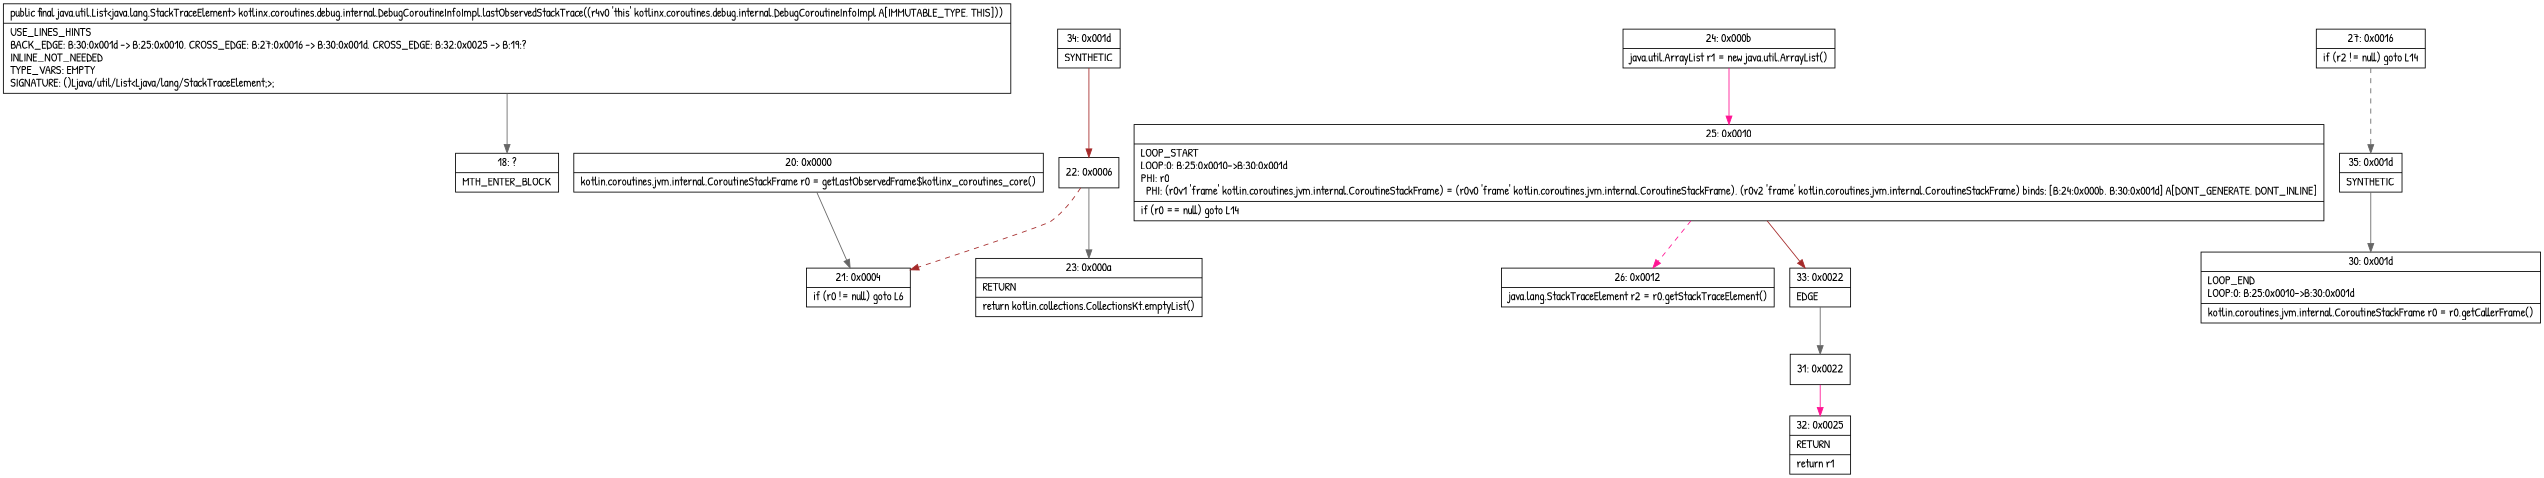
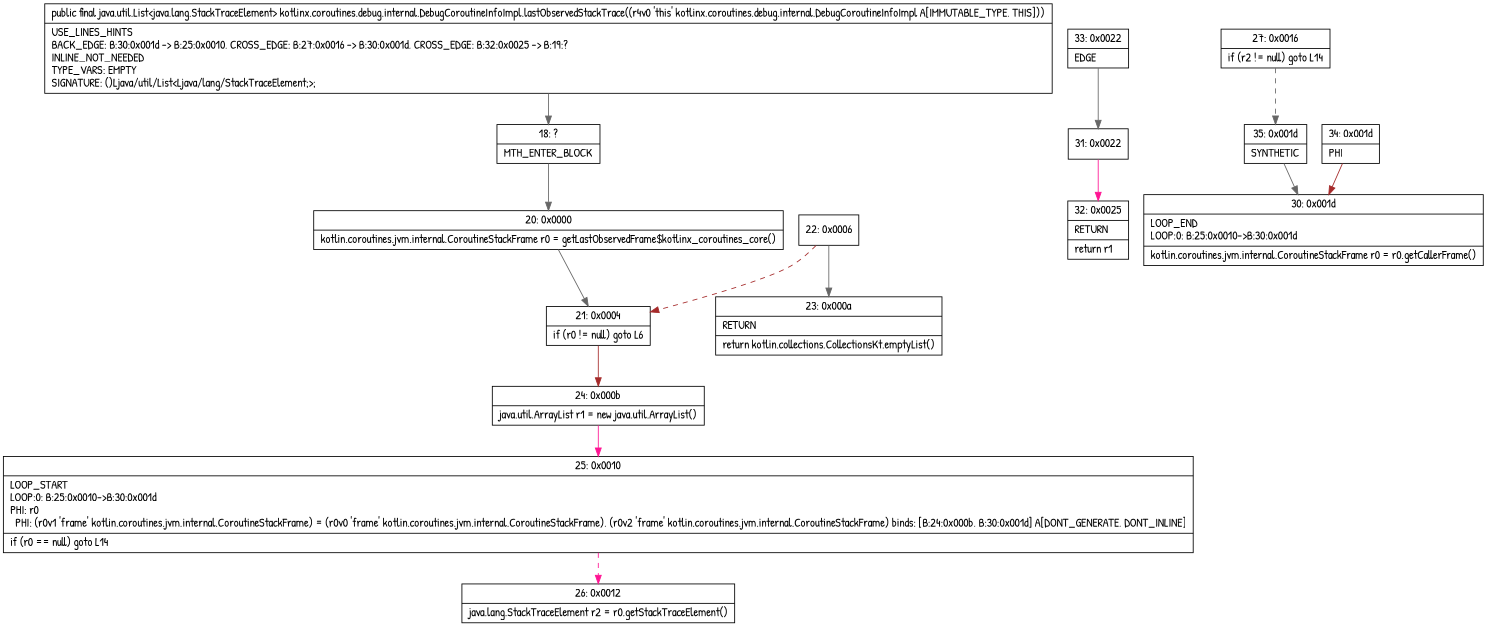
node "34: 0x001d": text "SYNTHETIC" -> "PHI"
edge "34: 0x001d" -> "22: 0x0006": now "34: 0x001d" -> "30: 0x001d"
edge "18: ?" -> "20: 0x0000": added
edge "25: 0x0010" -> "33: 0x0022": removed
edge "21: 0x0004" -> "24: 0x000b": added
